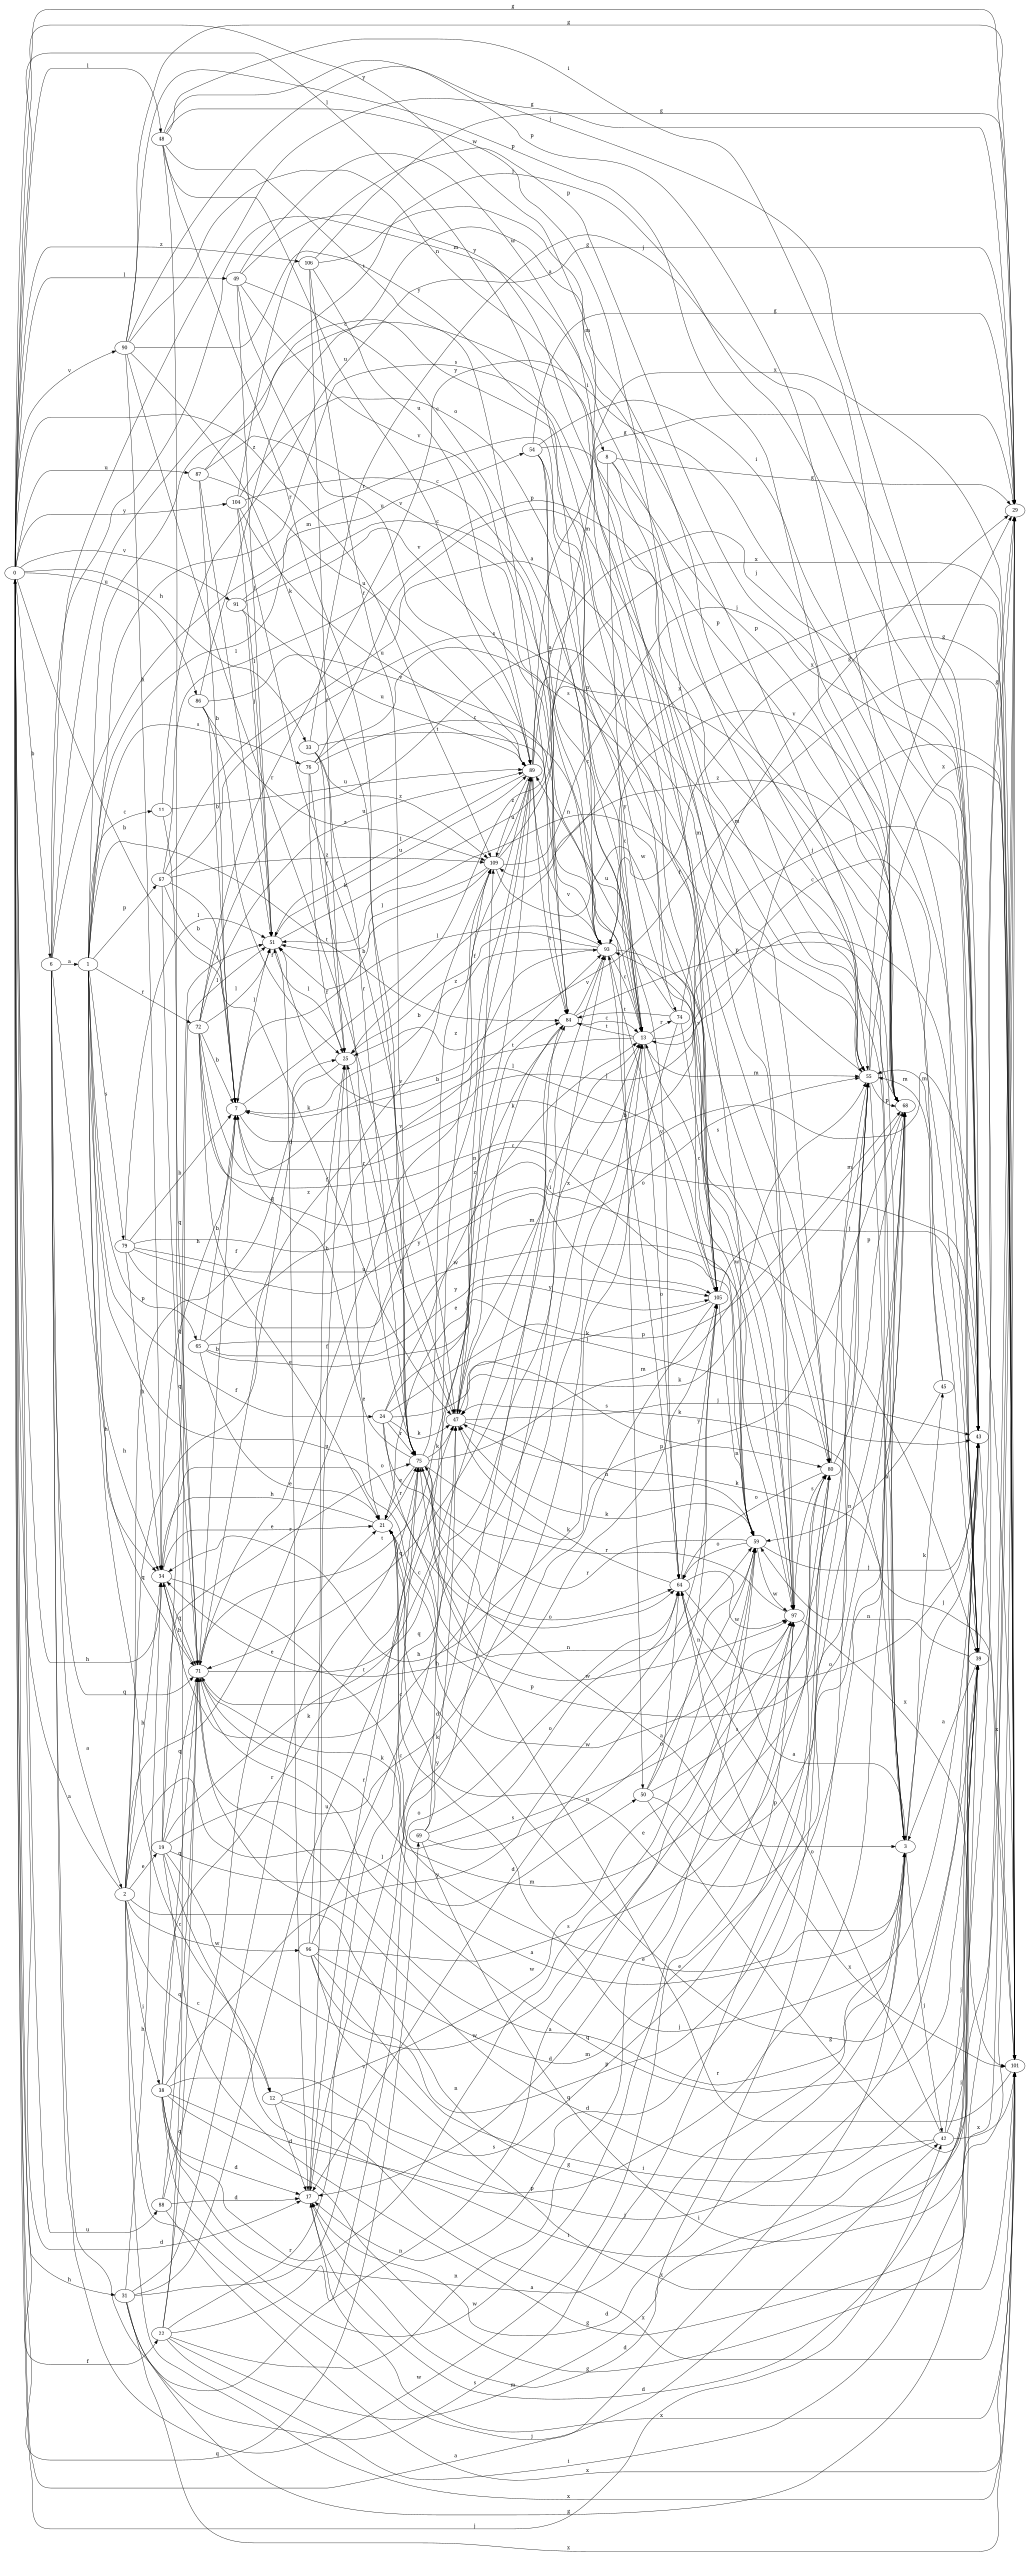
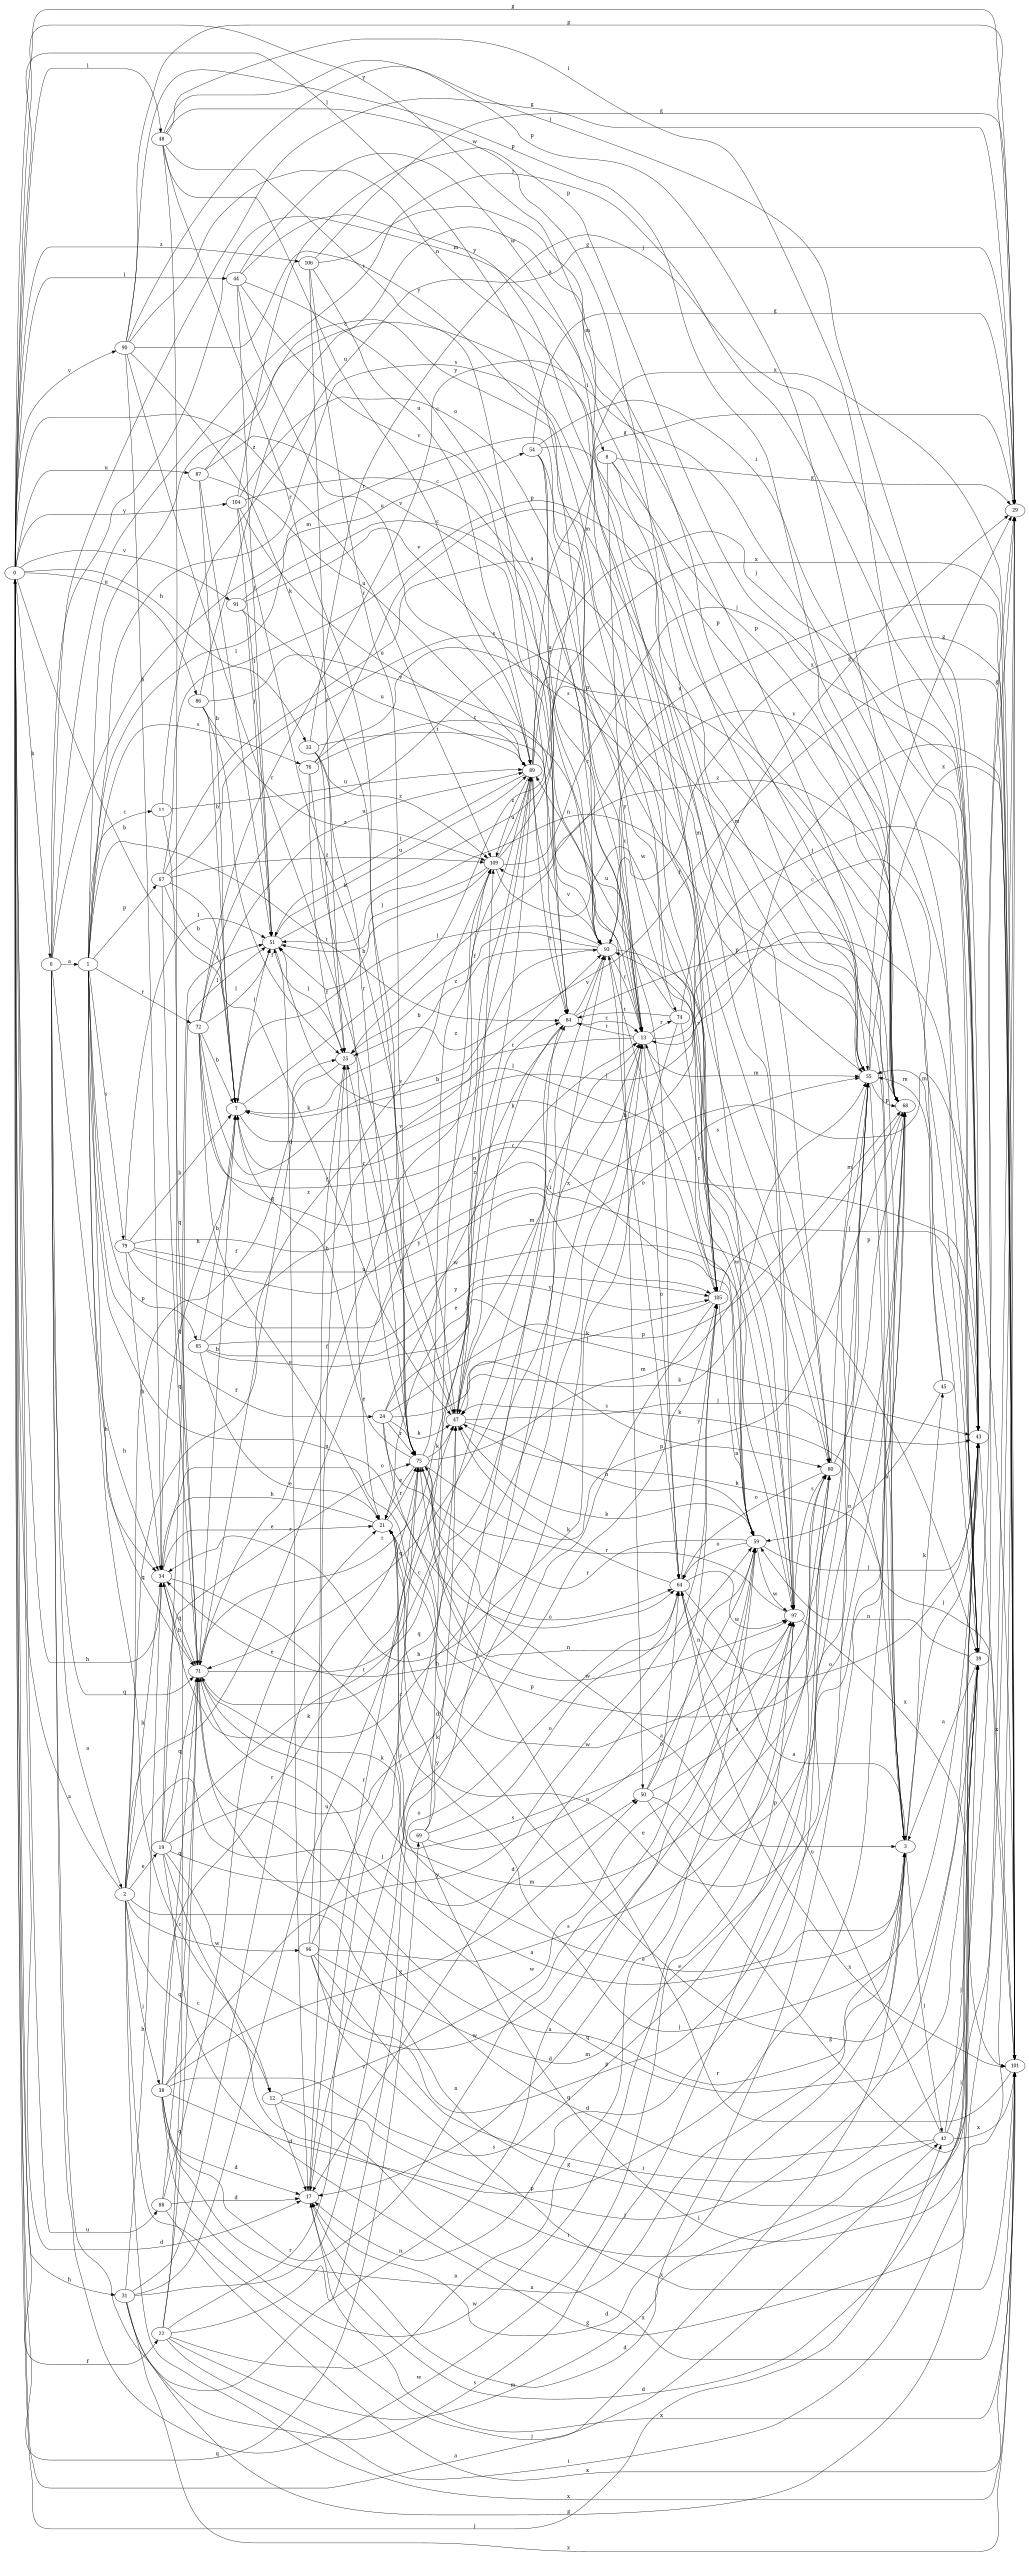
node "49": label "49" -> "44"
edge "38" -> "29": now "38" -> "50"
